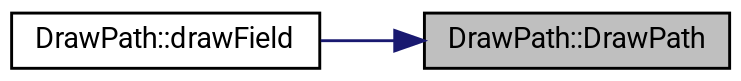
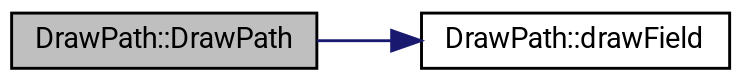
edge "DrawPath::drawField" -> "DrawPath::DrawPath": reversed
